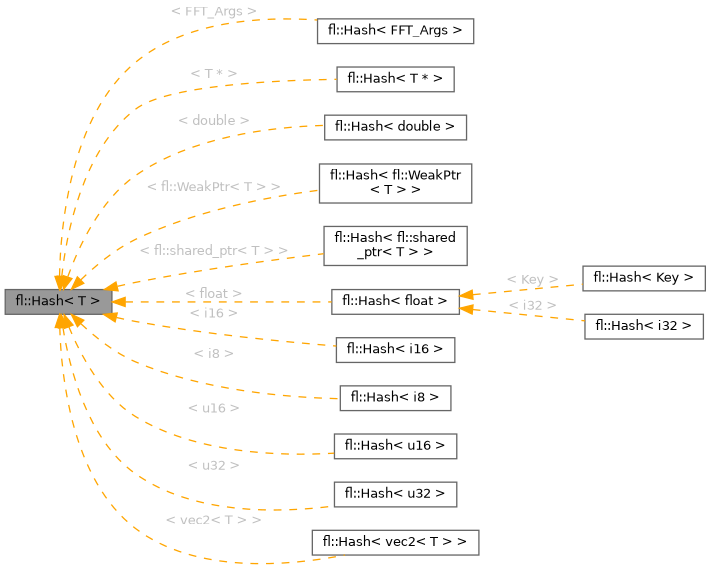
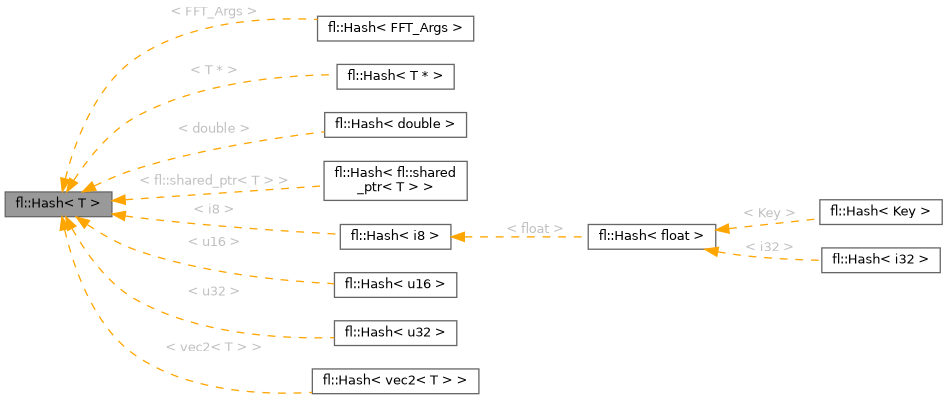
node "fl::Hash< fl::WeakPtr < T > >": removed
edge "fl::Hash< float >" -> "fl::Hash< T >": now "fl::Hash< float >" -> "fl::Hash< i8 >"
node "fl::Hash< i16 >": removed
